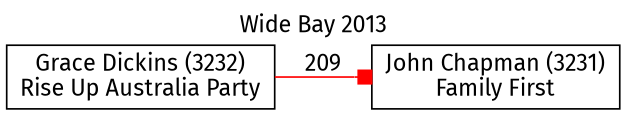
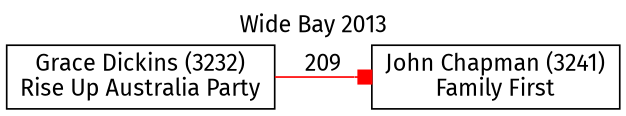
node "John Chapman (3231) Family First": label "John Chapman (3231) Family First" -> "John Chapman (3241) Family First"
